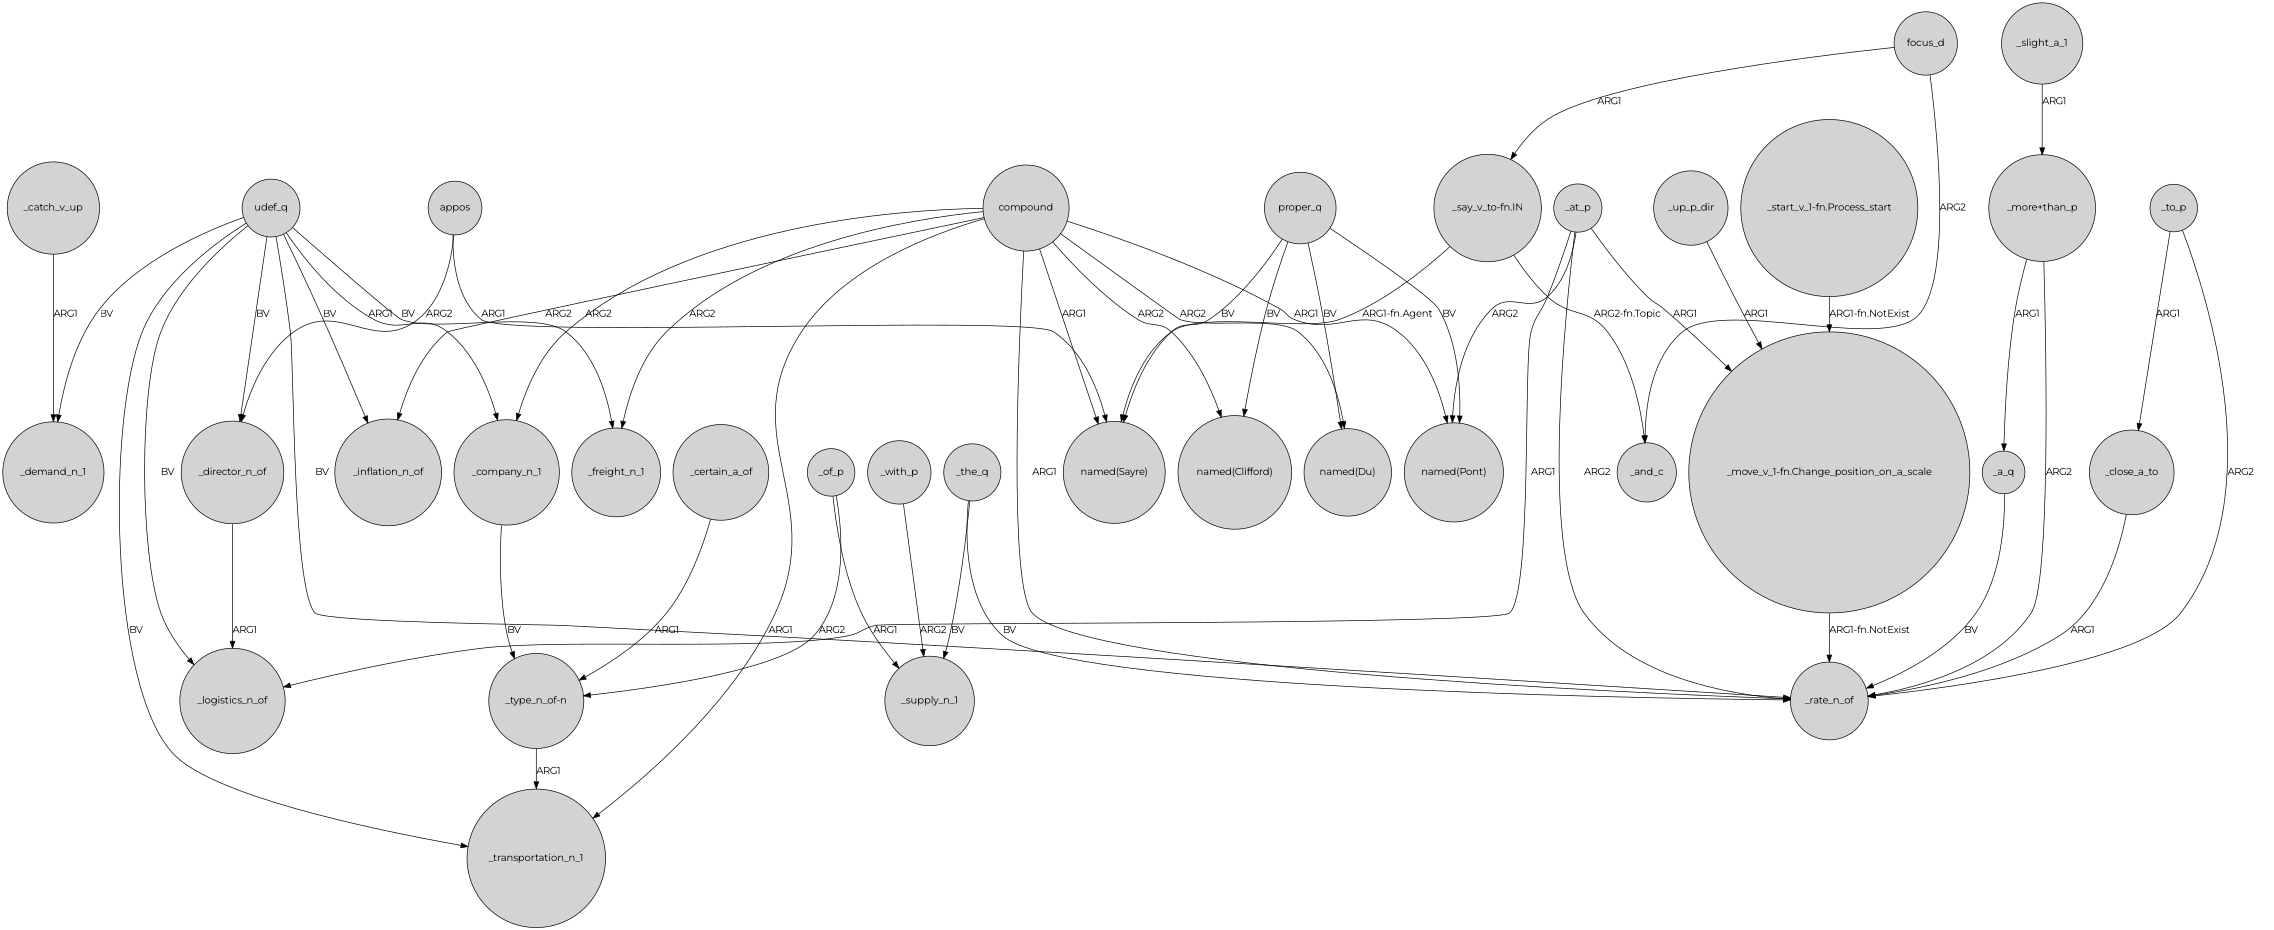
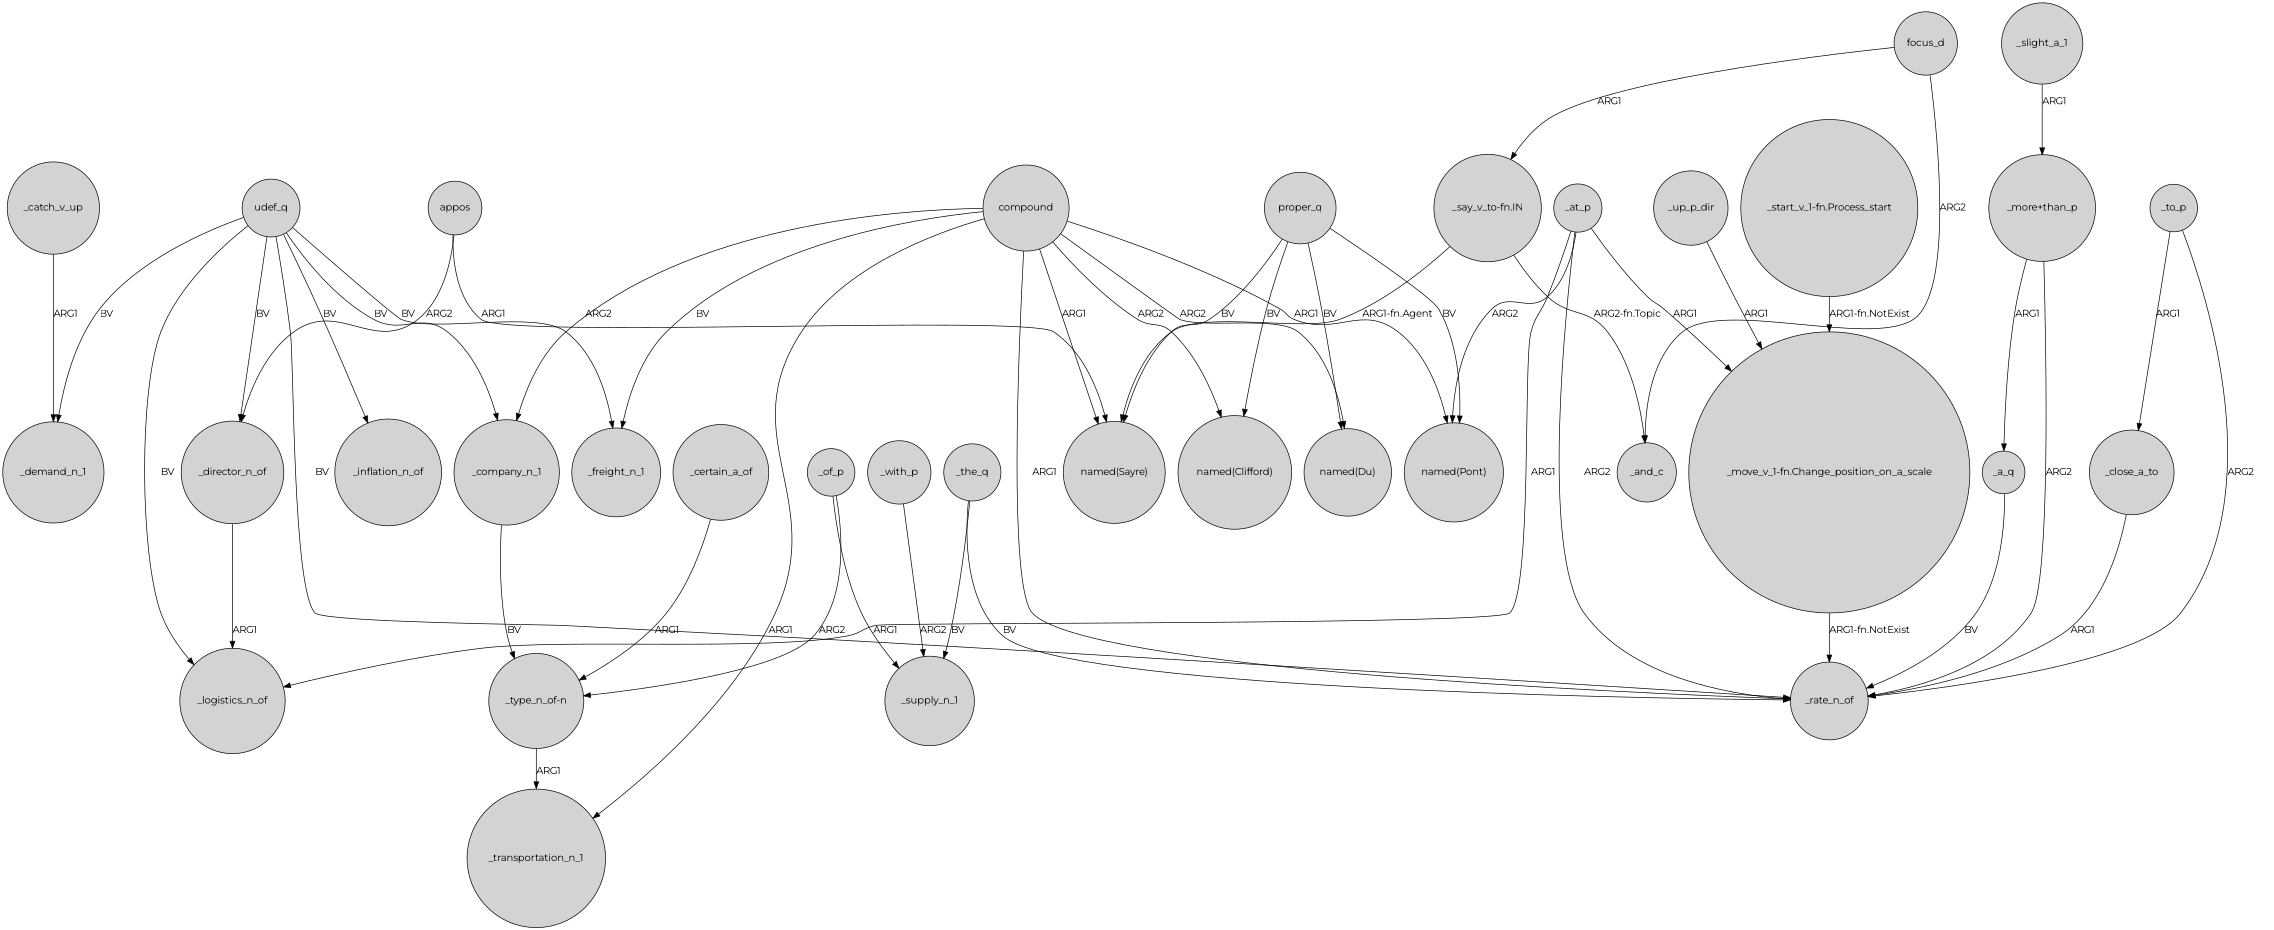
edge "compound" -> "_inflation_n_of": removed, label "ARG2"
edge "udef_q" -> "_company_n_1": label "ARG1" -> "BV"
edge "compound" -> "_freight_n_1": label "ARG2" -> "BV"
edge "udef_q" -> "_transportation_n_1": removed, label "BV"
